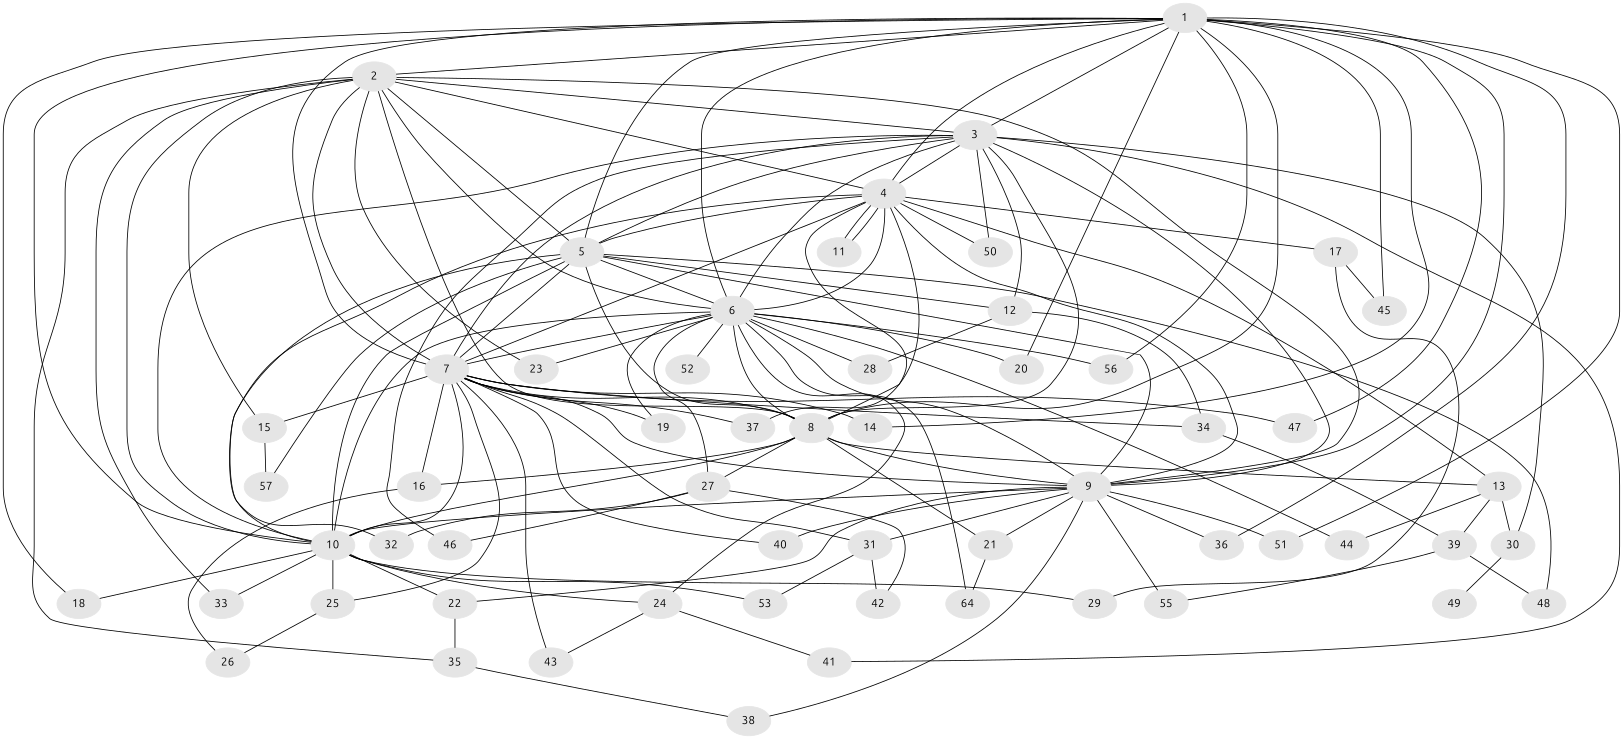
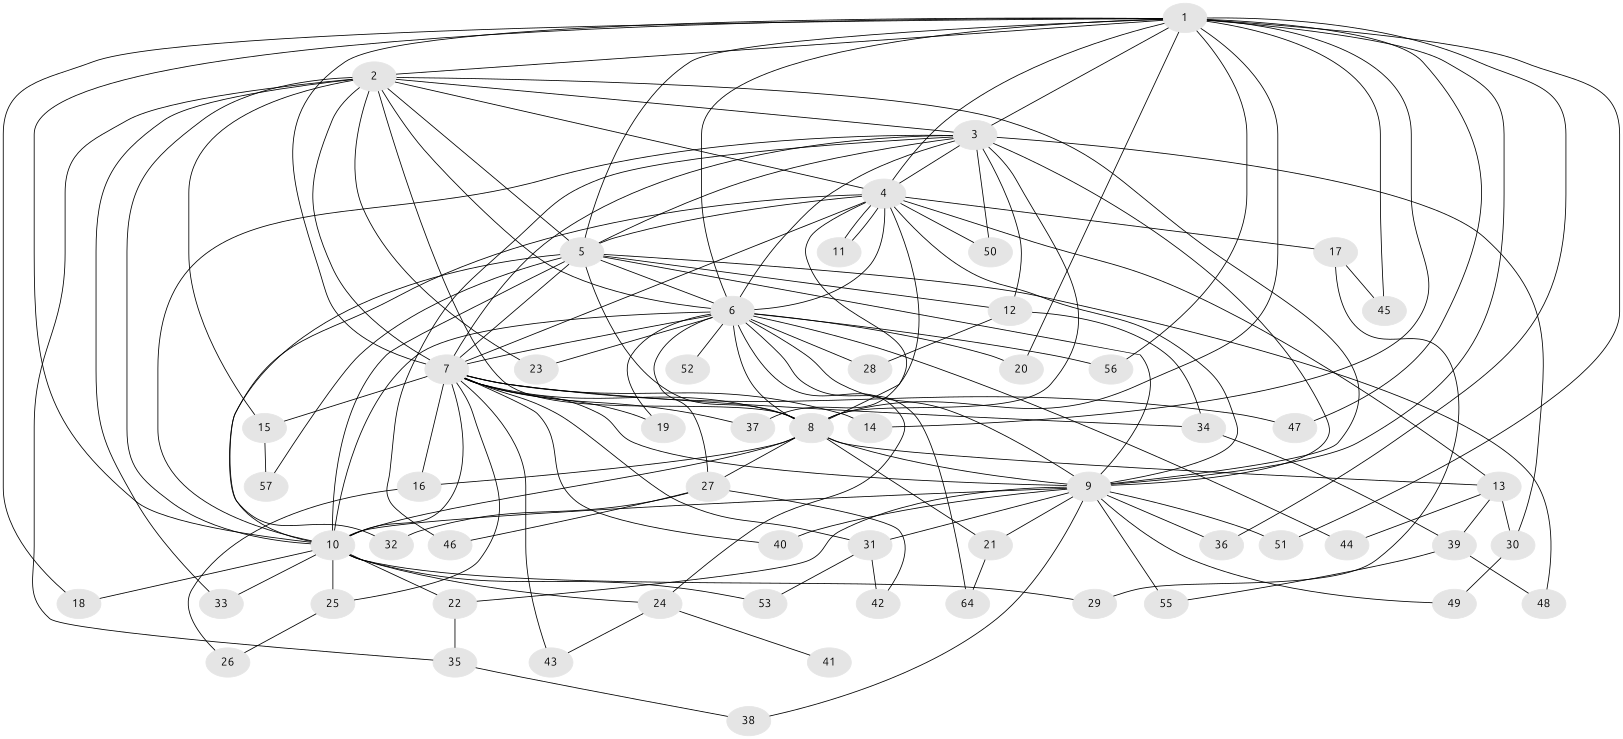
edge "3" -- "41": removed
edge "9" -- "49": added
